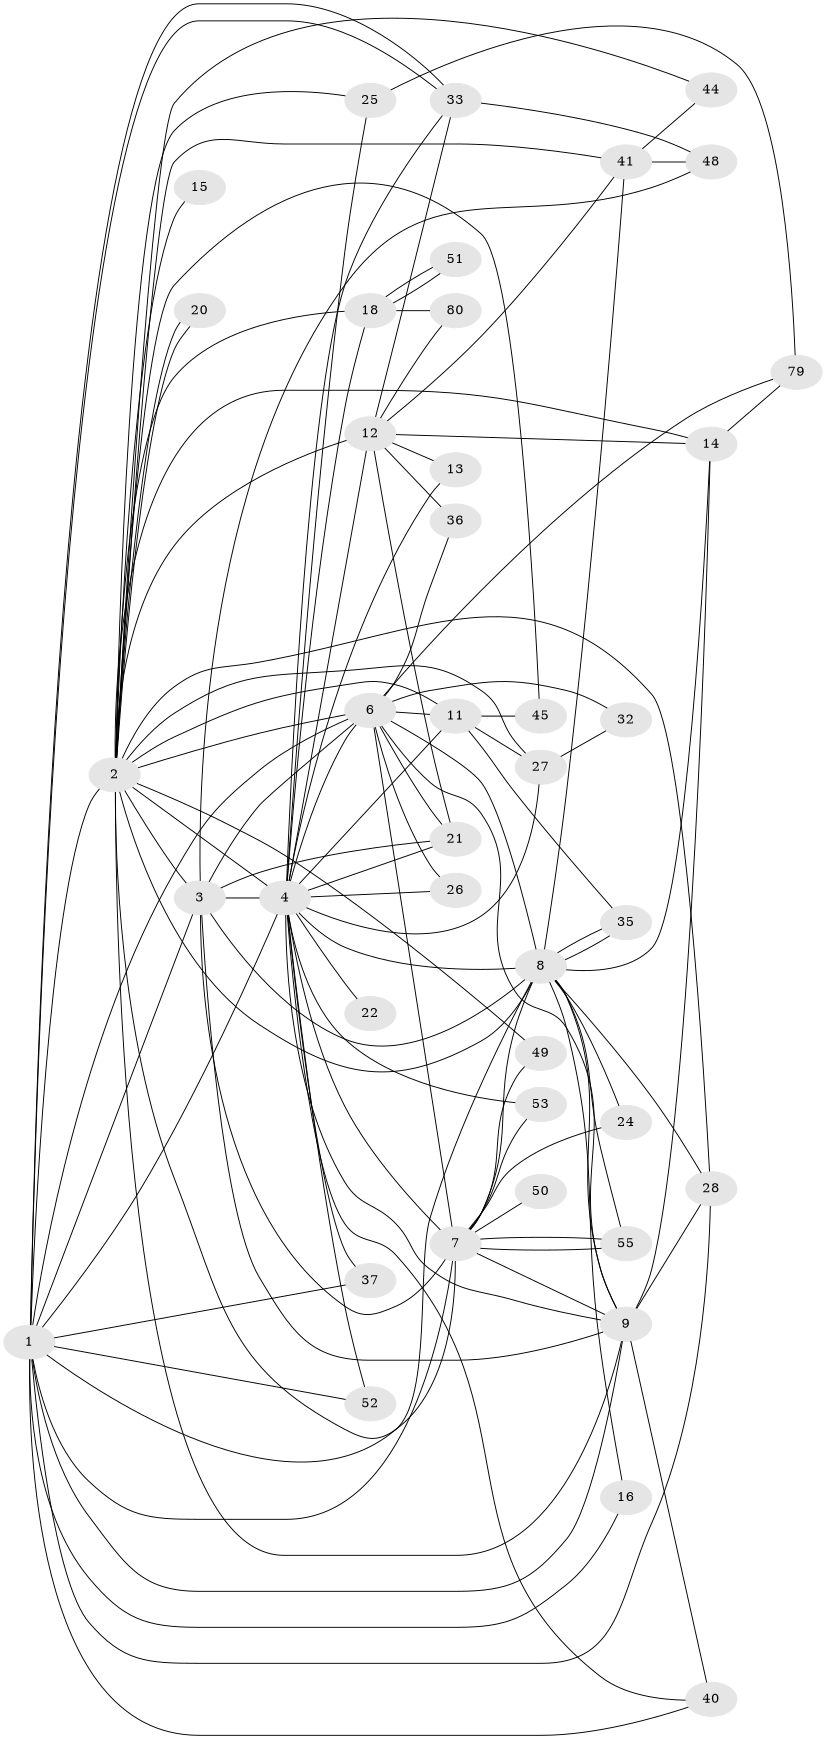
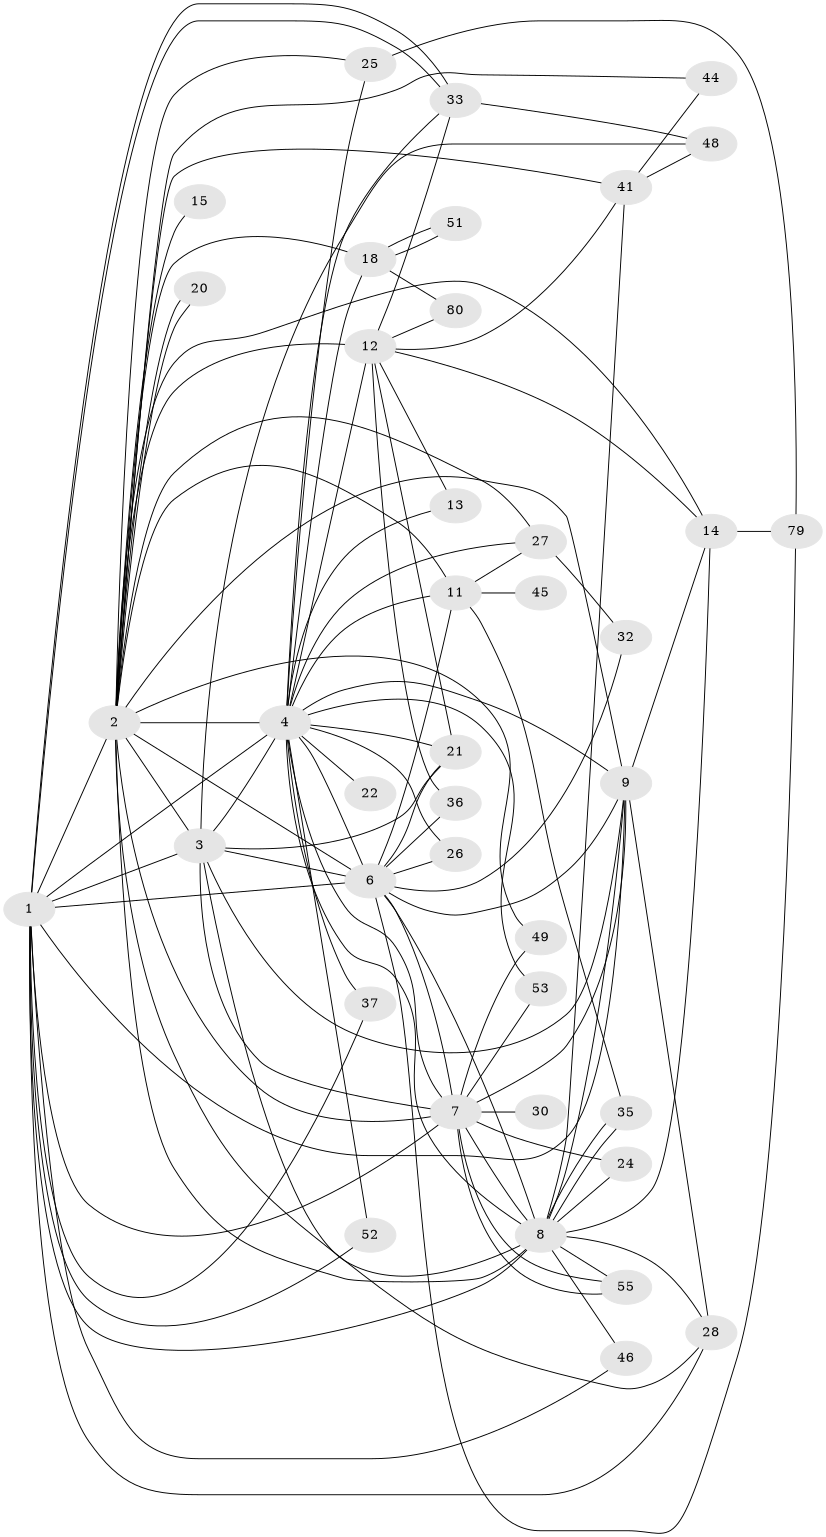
edge "45" -- "2": removed
node "50": label "50" -> "30"
node "16": label "16" -> "46"
node "40": removed
